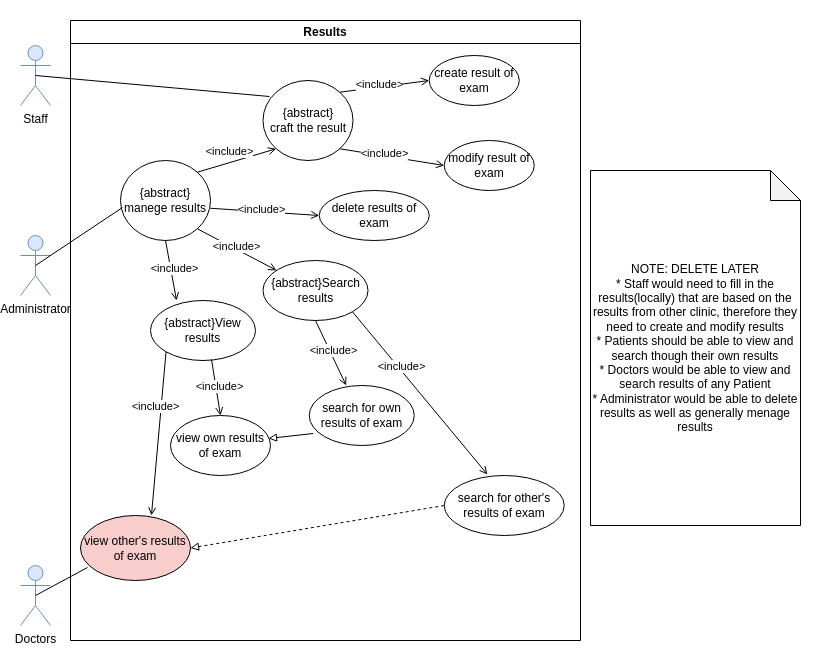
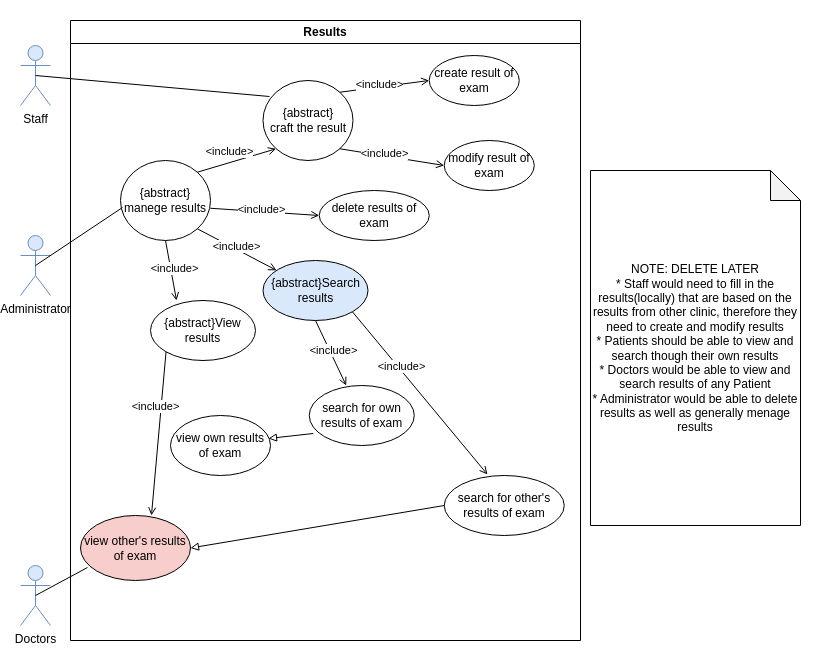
node "{abstract}Search results": fillcolor #ffffff -> #dae8fc
edge "{abstract}View results" -> "view own results of exam": removed, label "<include>"
edge "search for other's results of exam" -> "view other's results of exam": style dashed -> solid
